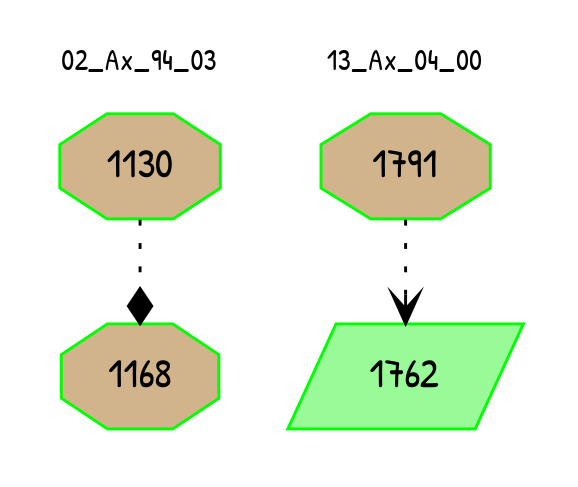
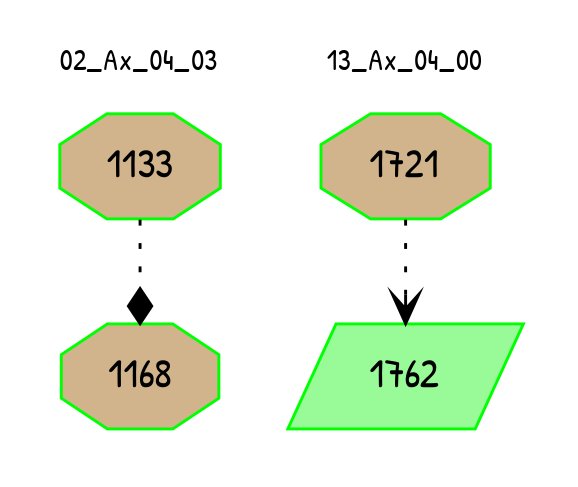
cluster "02_Ax_94_03": label "02_Ax_94_03" -> "02_Ax_04_03"
node "1130": label "1130" -> "1133"
node "1791": label "1791" -> "1721"
